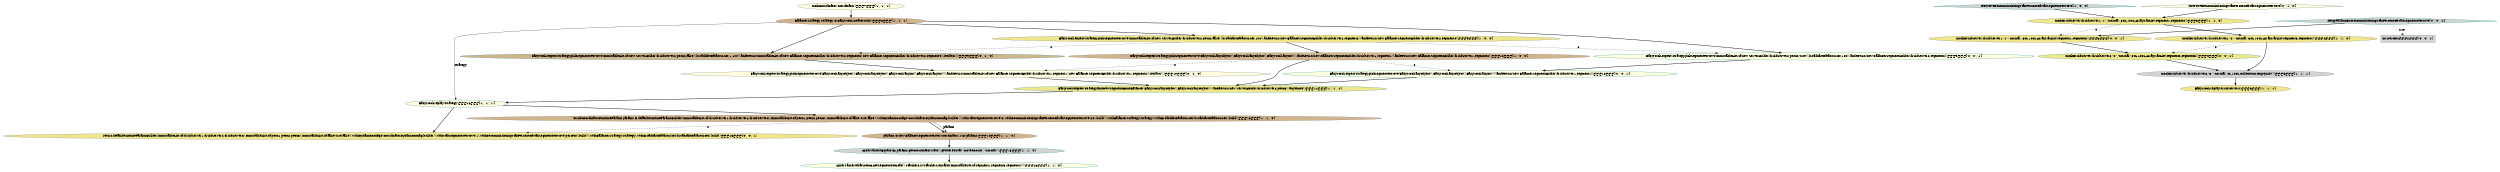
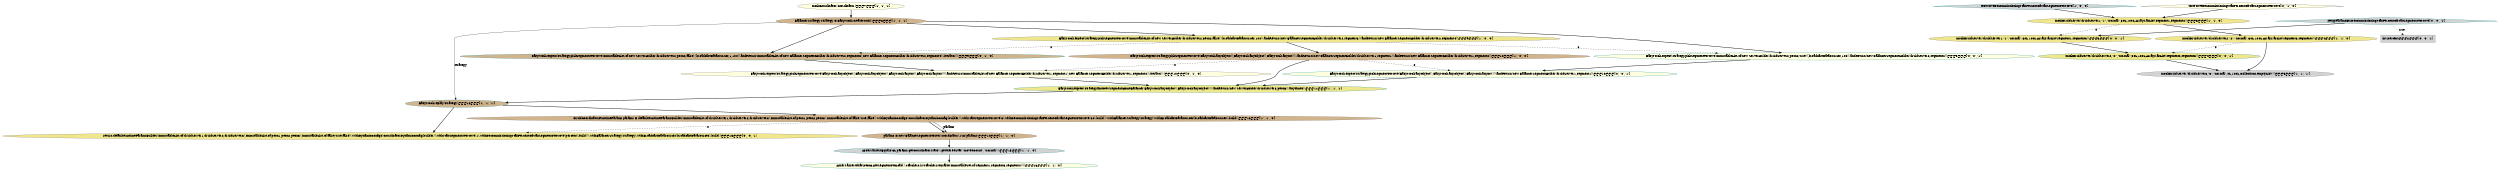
node "EasyMock.replay(druidServer4)@@@6@@@['1', '1', '1']": removed
node "EasyMock.replay(strategy)@@@12@@@['1', '1', '1']": fillcolor lightyellow -> tan
